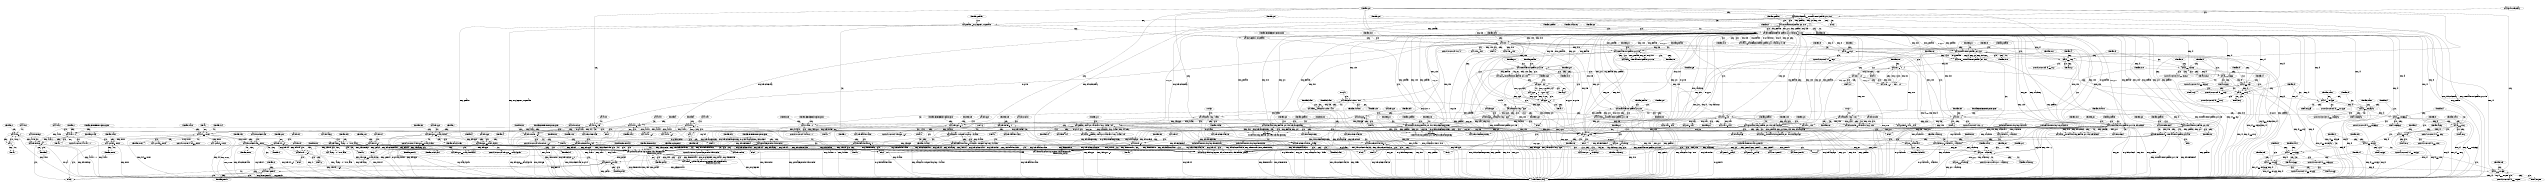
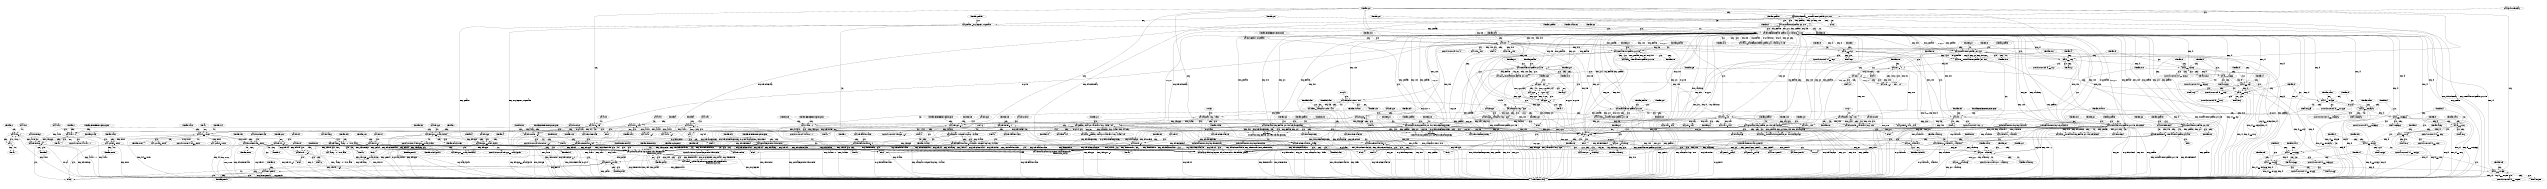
edge "(Call,pReader = m_pSegment->m_pReader)" -> "(Call,m_pSegment->m_pReader)": removed, label "CFG:"
node "(Literal,0x60)": added
edge "(Call,type = UnserializeUInt(pReader, pos, size))" -> "(Call,type > 254)": now "(Call,(type <= 0) || (type > 254))" -> "(Call,type > 254)"
edge "(Call,id == 0x136E)" -> "(Call,id == 0x02B59C)": label "DDG: id" -> "DDG: 254"
edge "(Call,UnserializeString(pReader, pos, size, info.codecId))" -> "(Call,info.codecId)": added, label "CFG:"
edge "(Call,a.start < 0)" -> "(Call,info.settings = a)": label "DDG: a.start" -> "DDG: info.type"
edge "(Call,track_stop = track_start + track_size)" -> "(Call,track_start + track_size)": now "(Literal,0x136E)" -> "(Call,track_start + track_size)"
node "(Identifier,Track::cast)": label "(Identifier,Track::cast)" -> "(Identifier,Track::kAudio)"
